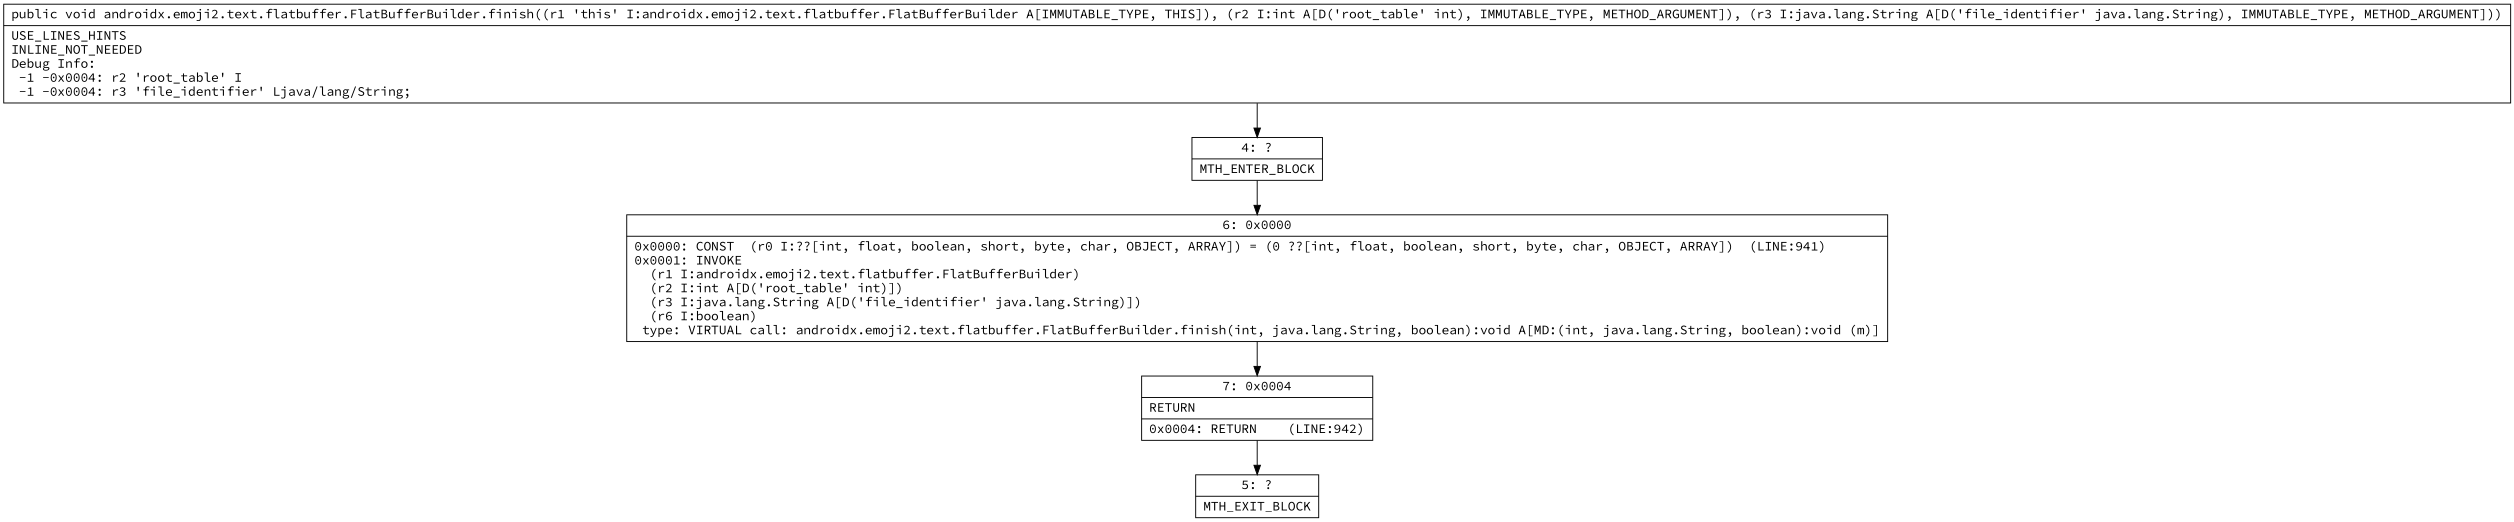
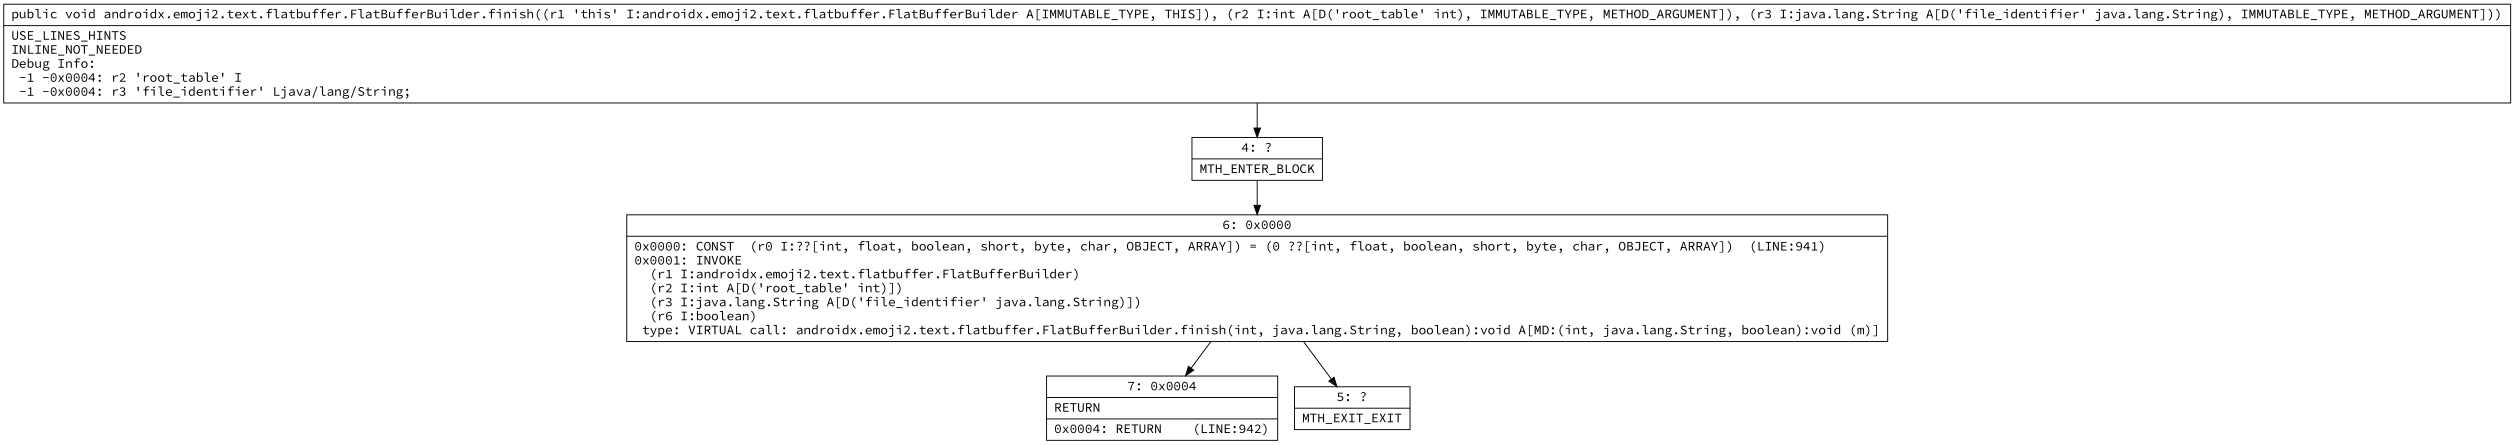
edge "7: 0x0004" -> "5: ?": now "6: 0x0000" -> "5: ?"
node "5: ?": text "MTH_EXIT_BLOCK" -> "MTH_EXIT_EXIT"
